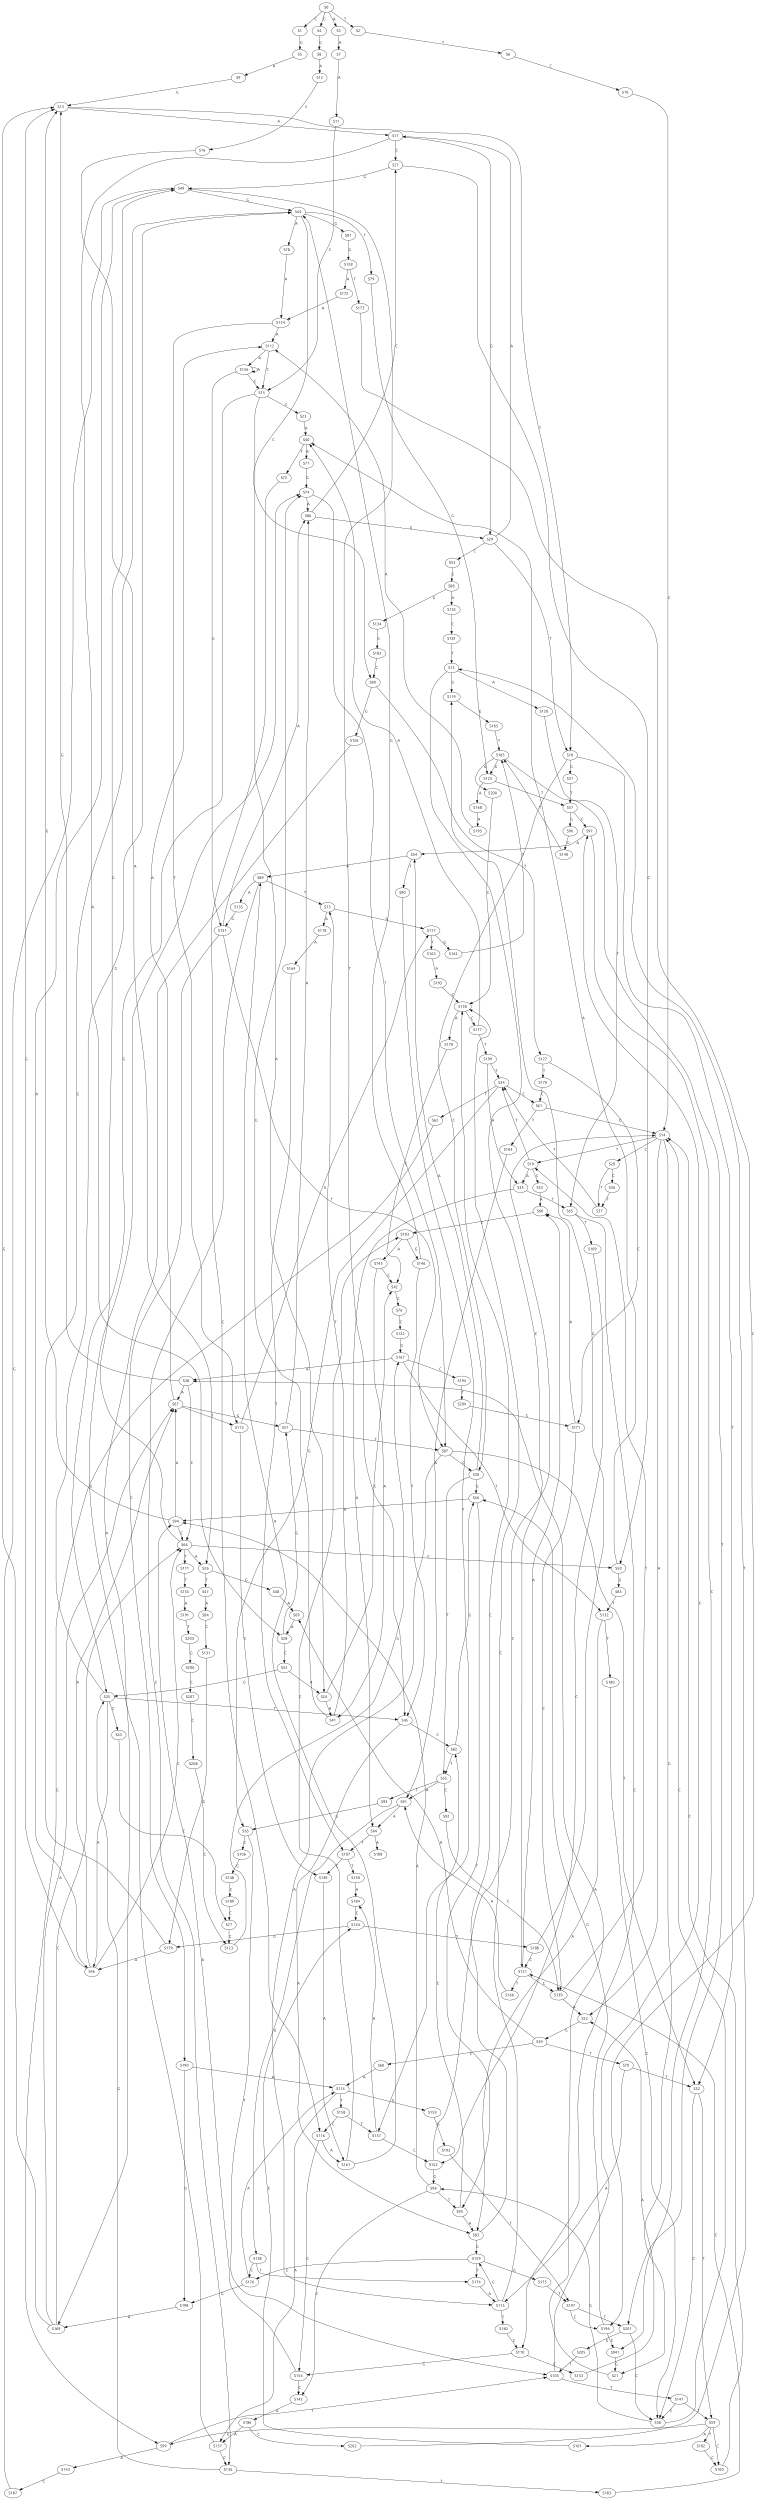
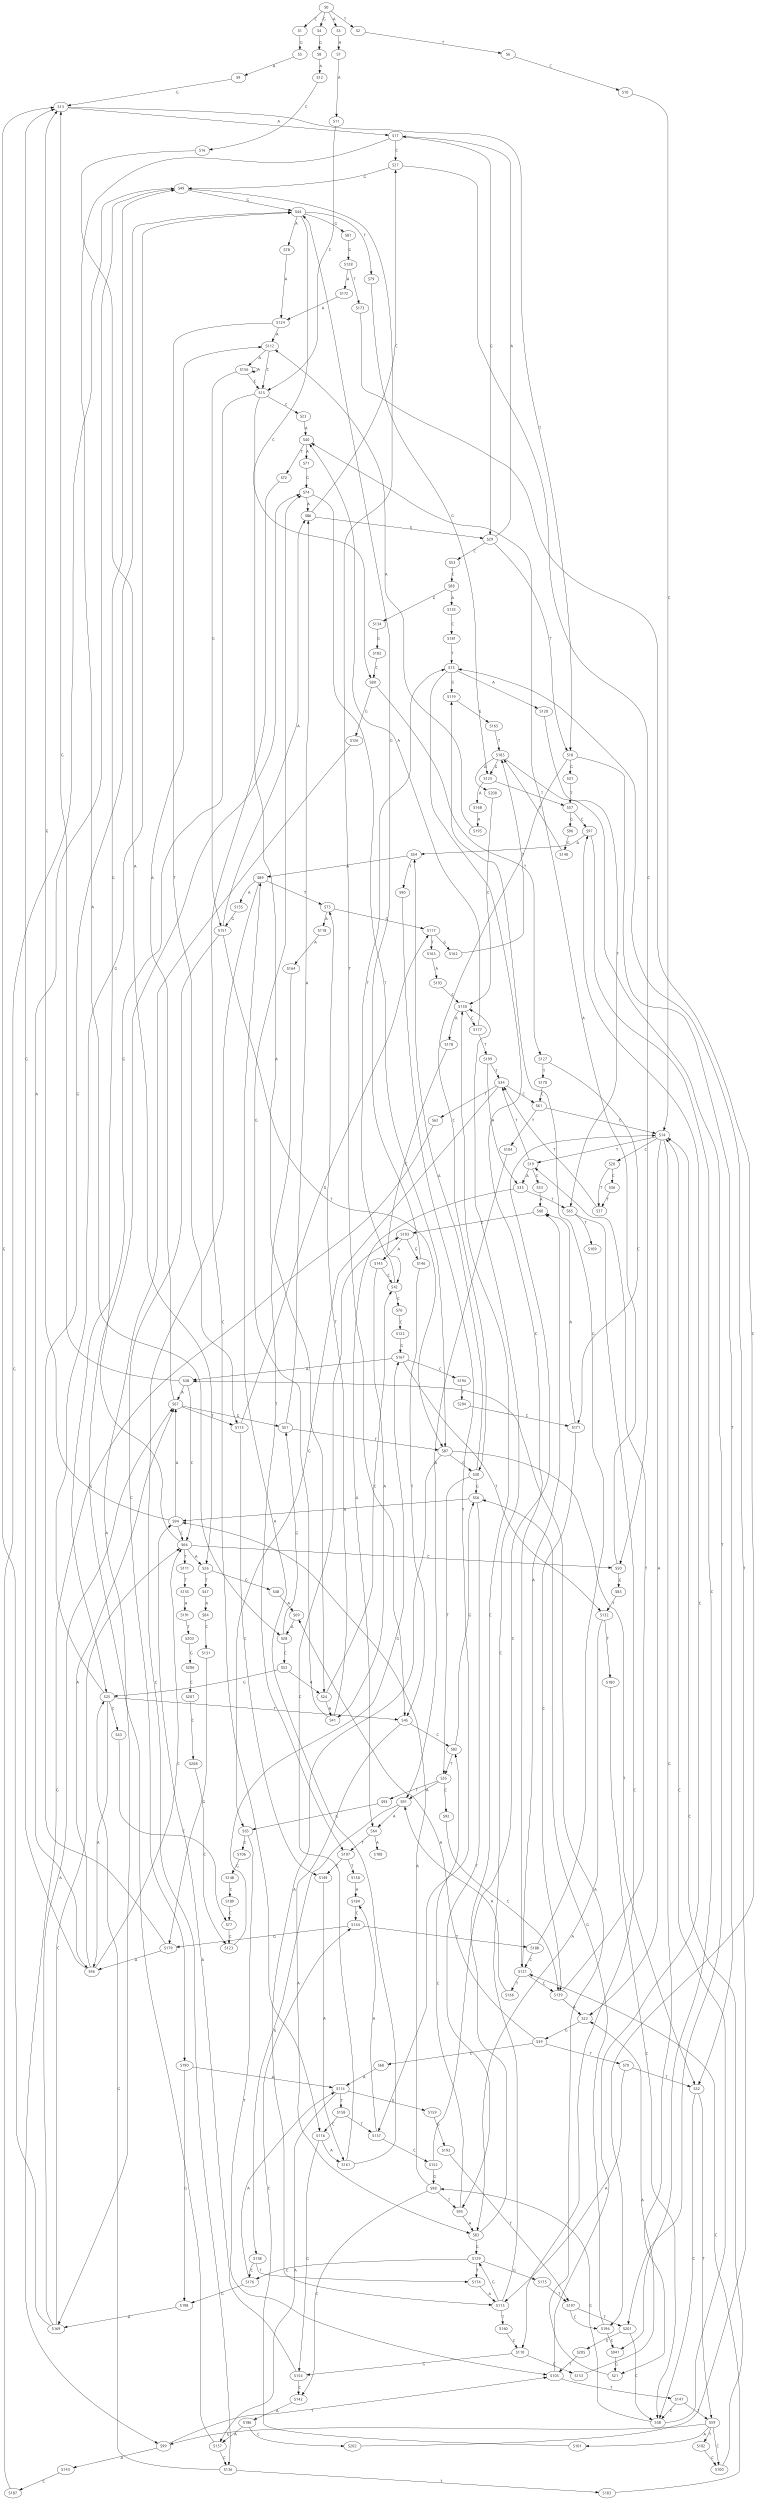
edge "S42" -> "S75": added, label "T"
edge "S109" -> "S152": removed, label "C"
